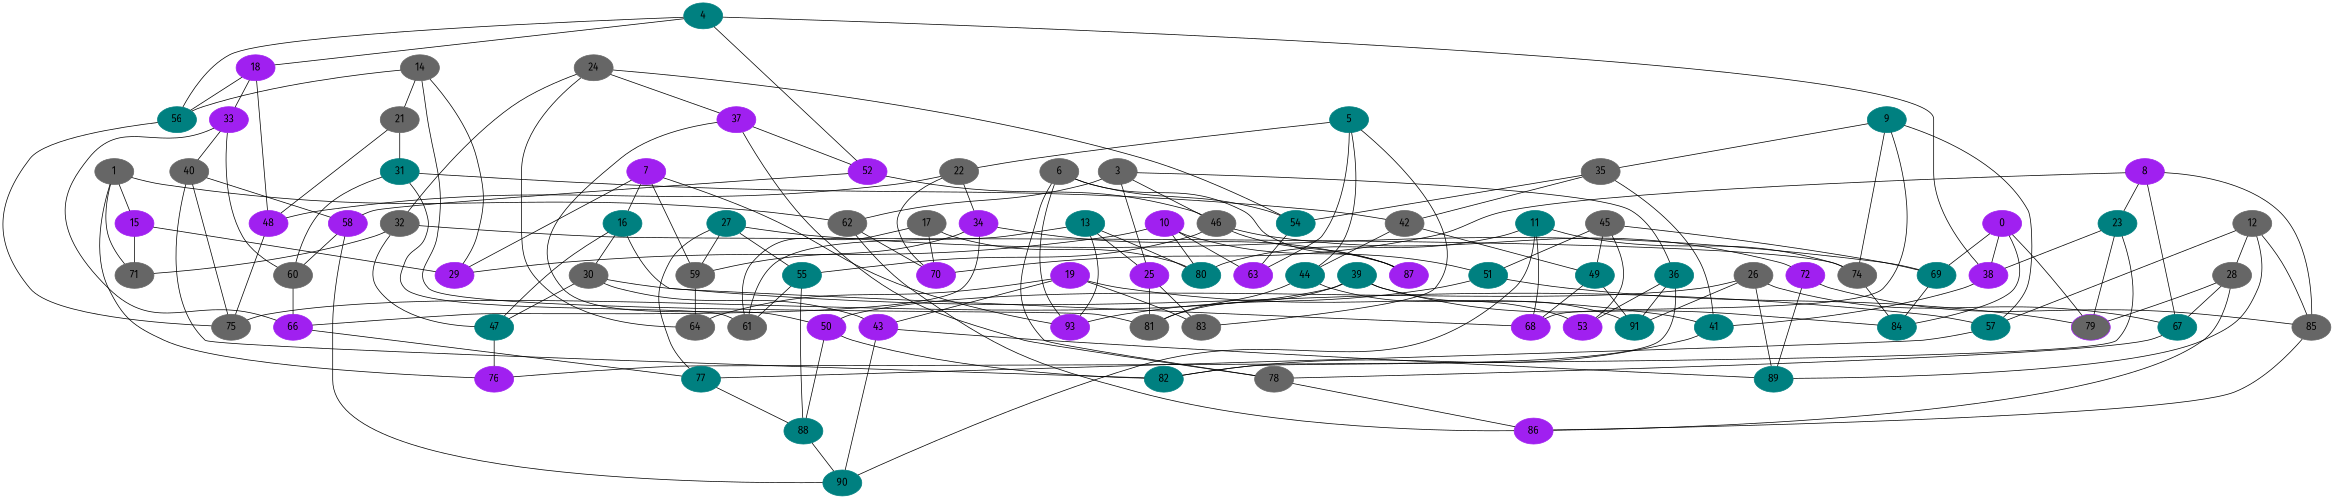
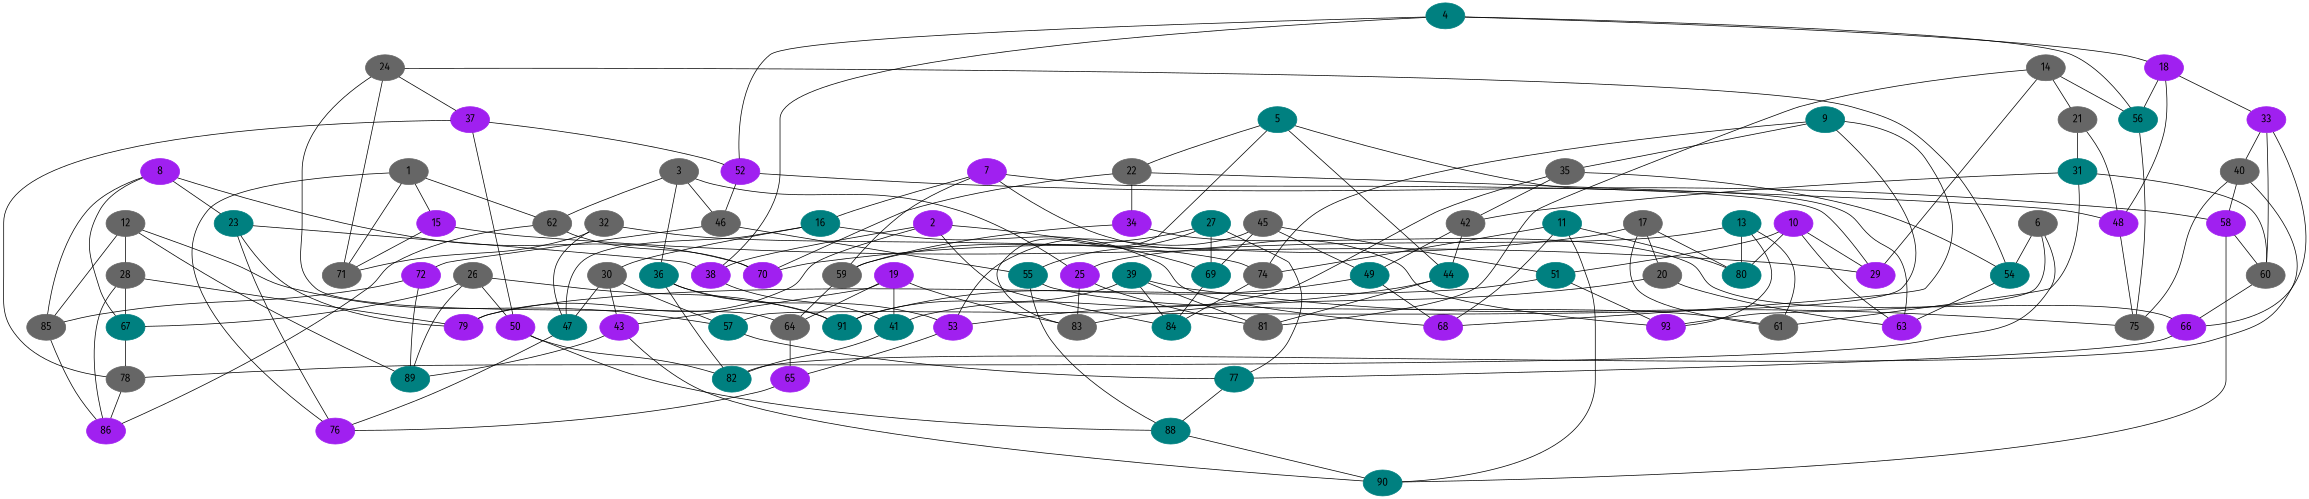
edge "24" -- "32": now "24" -- "71"
node "0": label "0" -> "2"
node "87": removed
node "20": added
node "79": fillcolor gray40 -> purple
node "65": added
